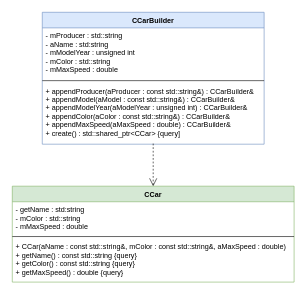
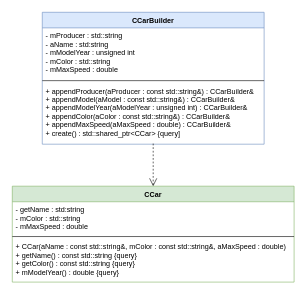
node "+ CCar(aName : const std::string&, mColor : const std::string&, aMaxSpeed : double) + getName() : const std::string {query} + getColor() : const std::string {query} + getMaxSpeed() : double {query}": label "+ CCar(aName : const std::string&, mColor : const std::string&, aMaxSpeed : double) + getName() : const std::string {query} + getColor() : const std::string {query} + getMaxSpeed() : double {query}" -> "+ CCar(aName : const std::string&, mColor : const std::string&, aMaxSpeed : double) + getName() : const std::string {query} + getColor() : const std::string {query} + mModelYear() : double {query}"
